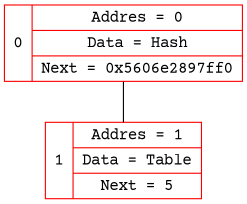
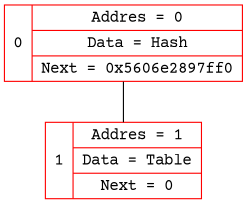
node "1": text "Next = 5" -> "Next = 0"
